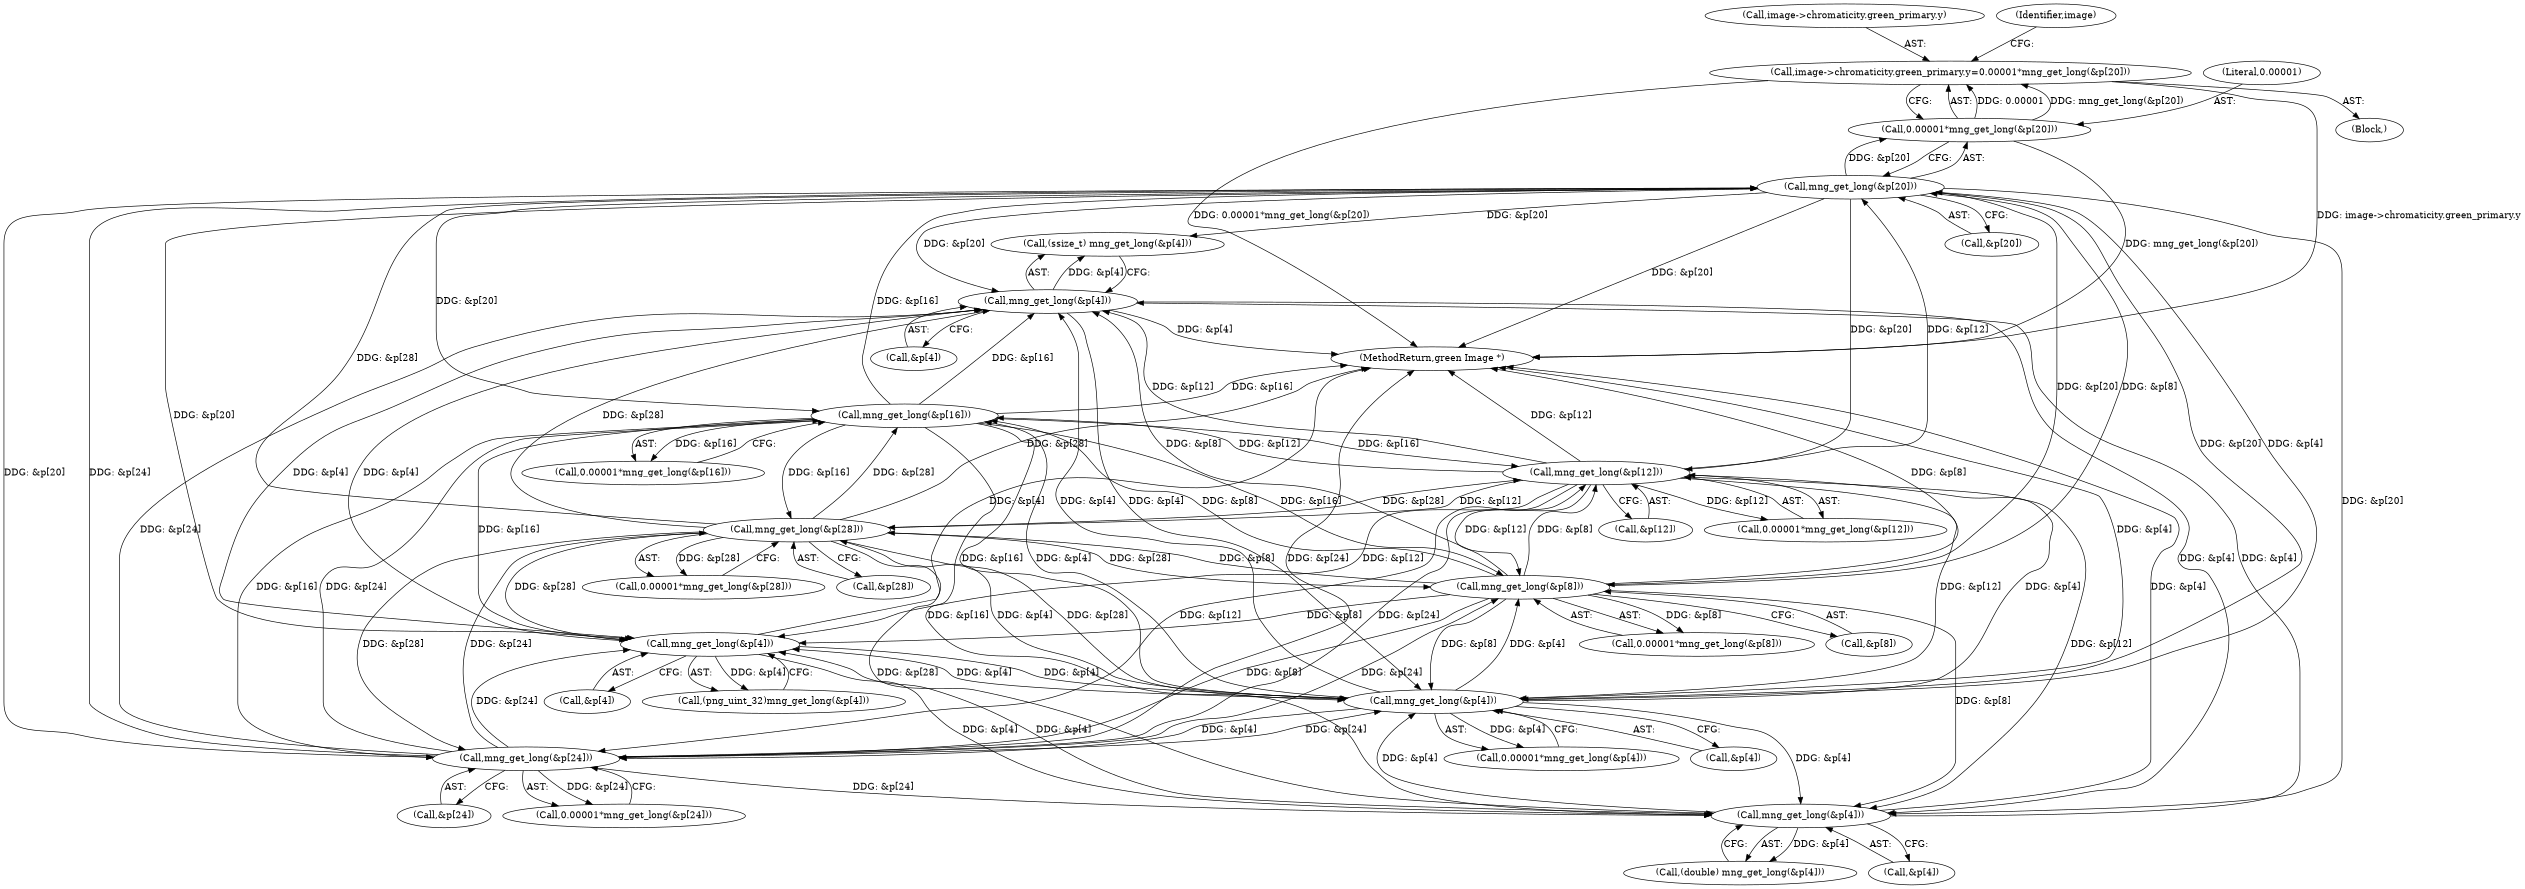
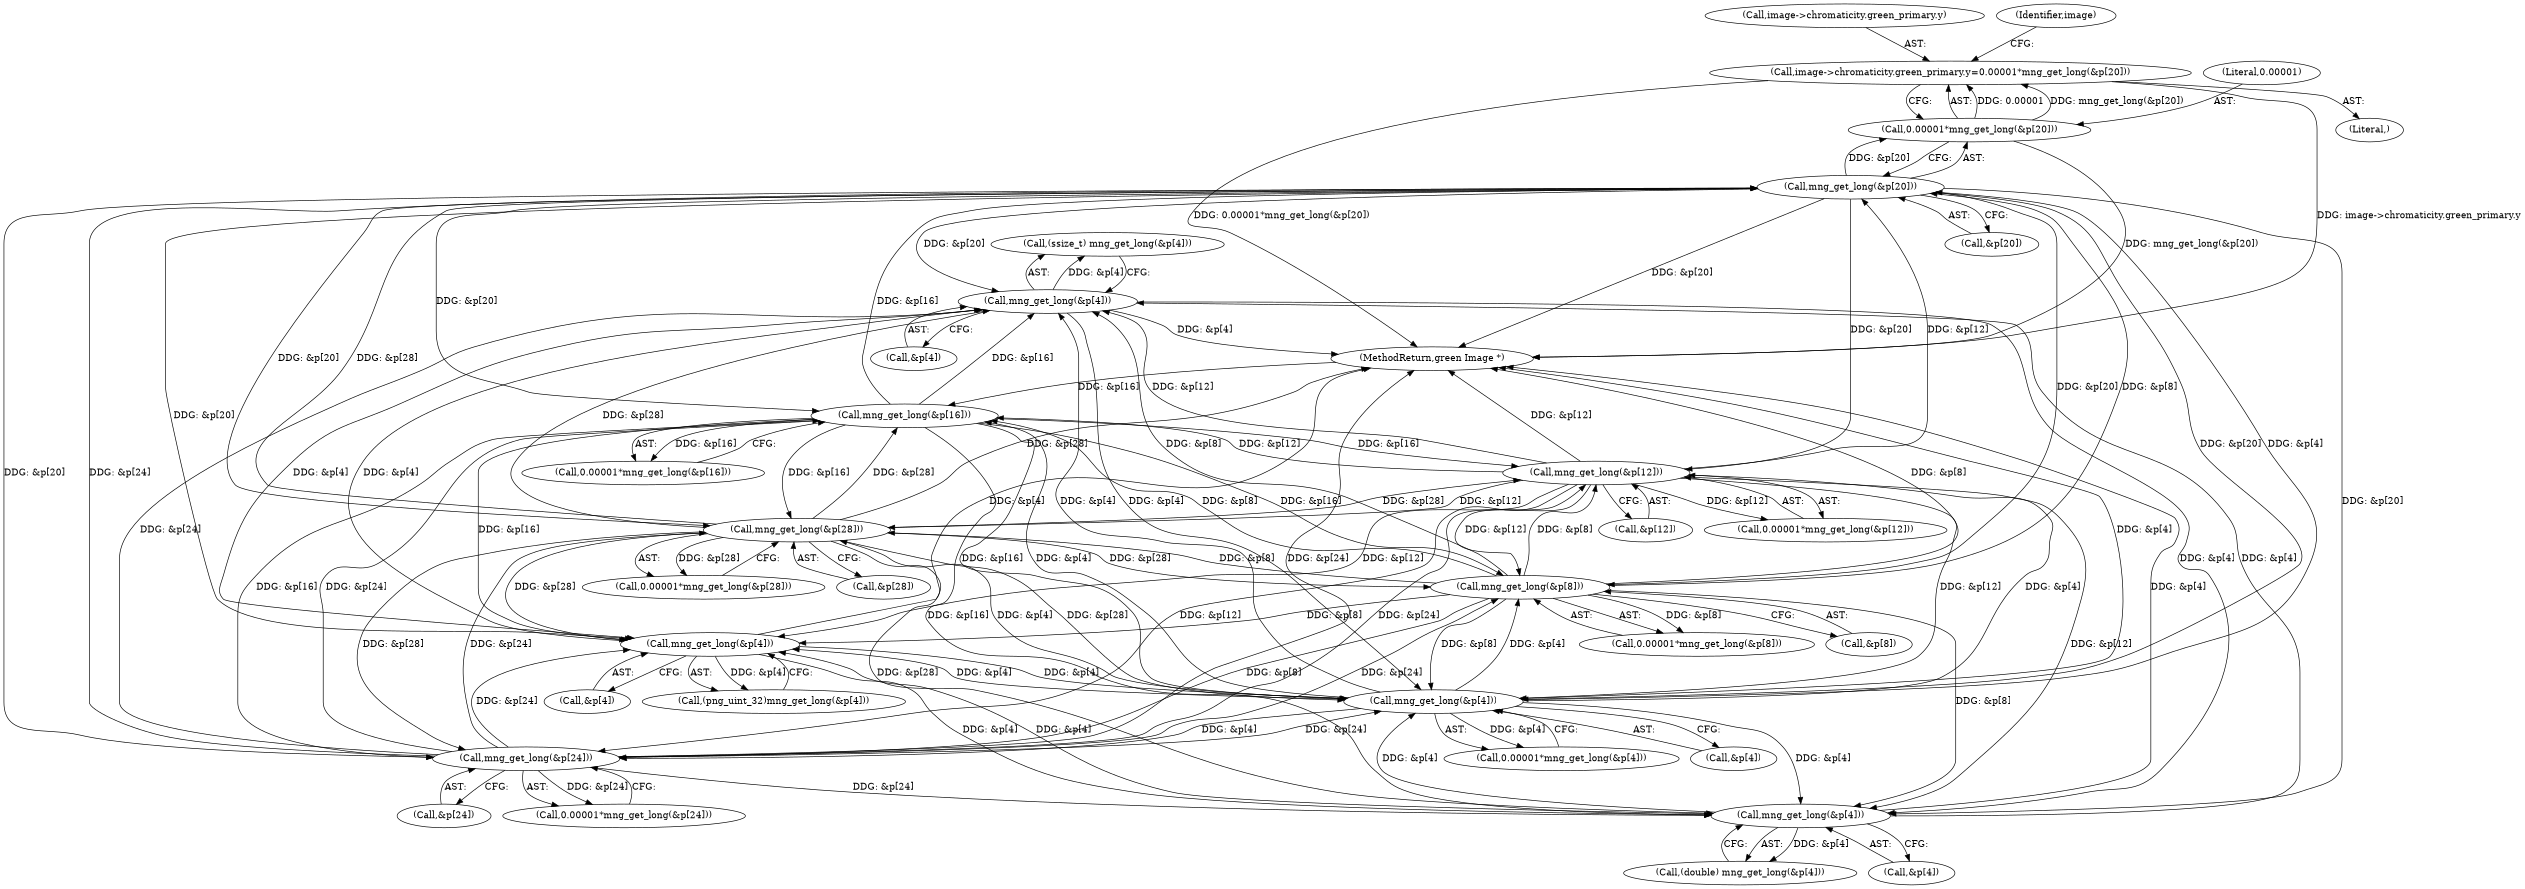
node "(Block,)": label "(Block,)" -> "(Literal,)"
edge "(Call,mng_get_long(&p[20]))" -> "(Call,(ssize_t) mng_get_long(&p[4]))": now "(Call,mng_get_long(&p[20]))" -> "(Call,mng_get_long(&p[28]))"
edge "(Call,mng_get_long(&p[16]))" -> "(MethodReturn,green Image *)": reversed
